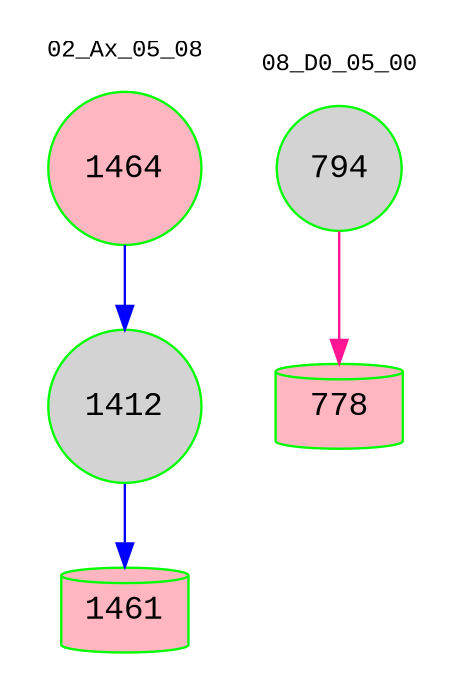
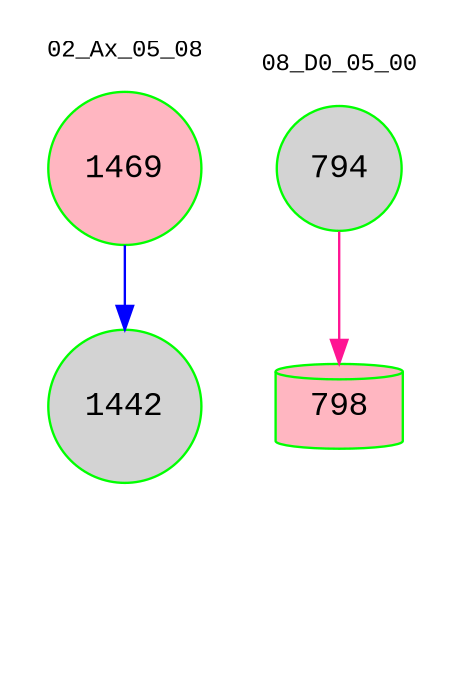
node "1464": label "1464" -> "1469"
node "1412": label "1412" -> "1442"
node "778": label "778" -> "798"
node "1461": removed
